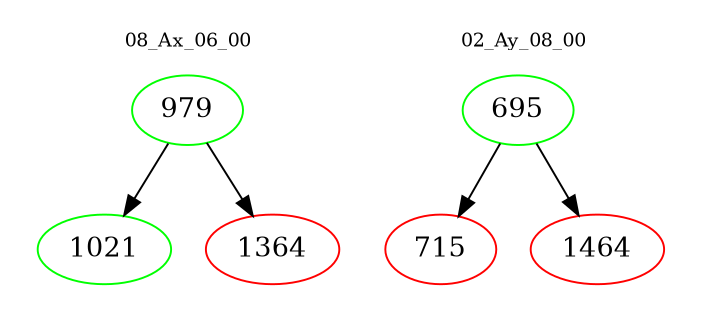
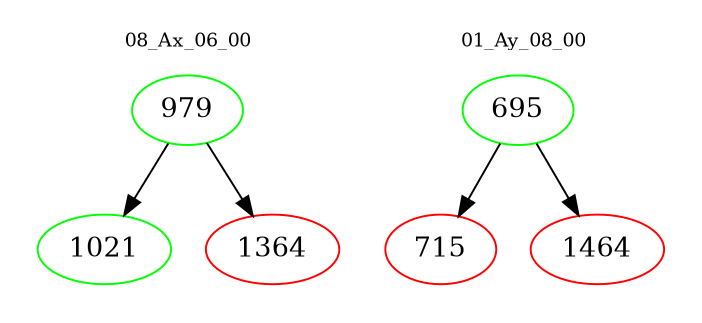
cluster "02_Ay_08_00": label "02_Ay_08_00" -> "01_Ay_08_00"
